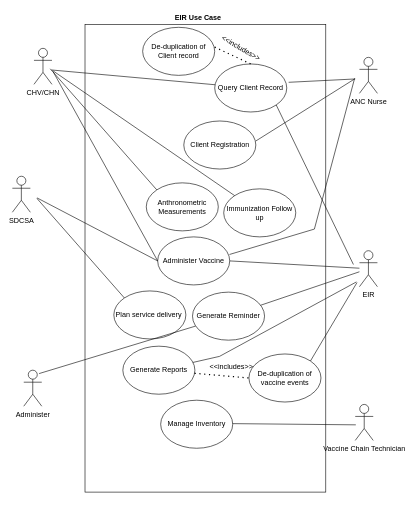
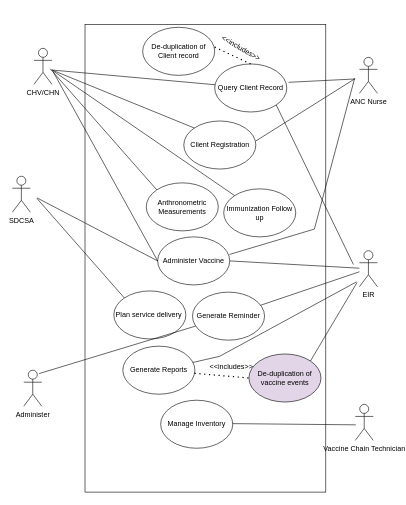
node "EIR Use Case": removed
edge "CHV/CHN" -- "Client Registration": added
node "De-duplication of vaccine events": fillcolor #ffffff -> #e1d5e7
